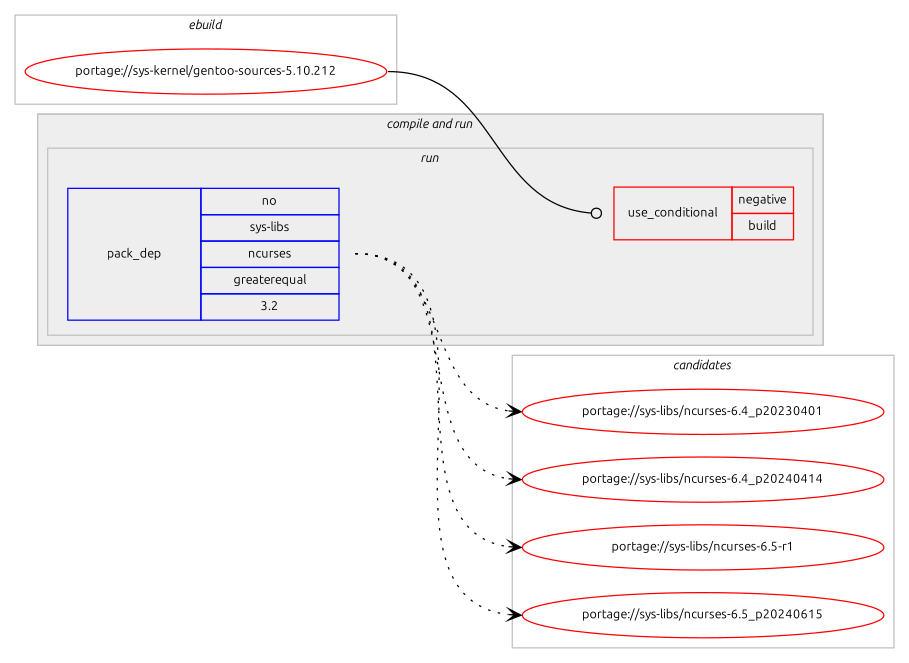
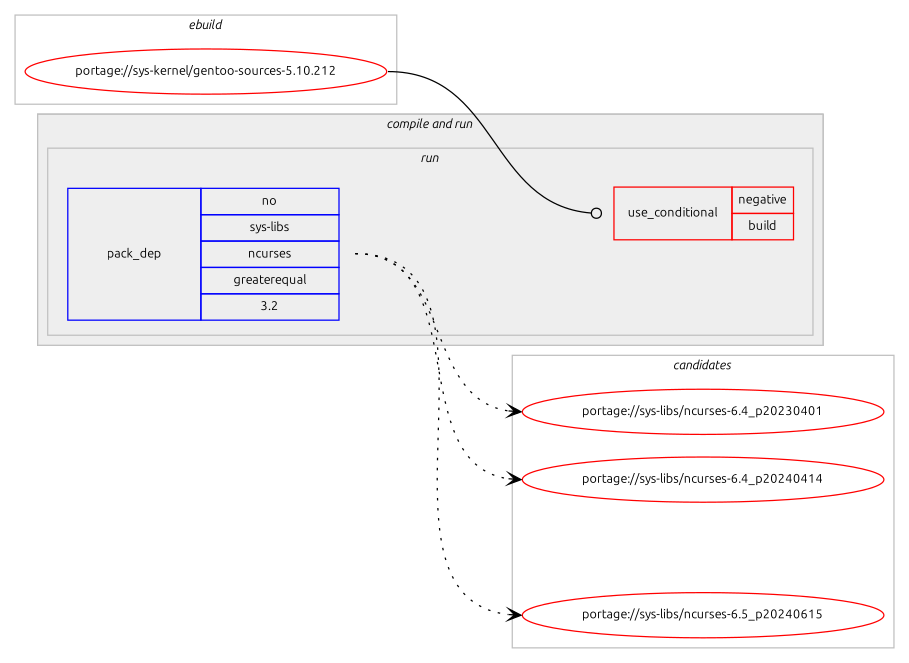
node "portage://sys-libs/ncurses-6.5-r1": removed
